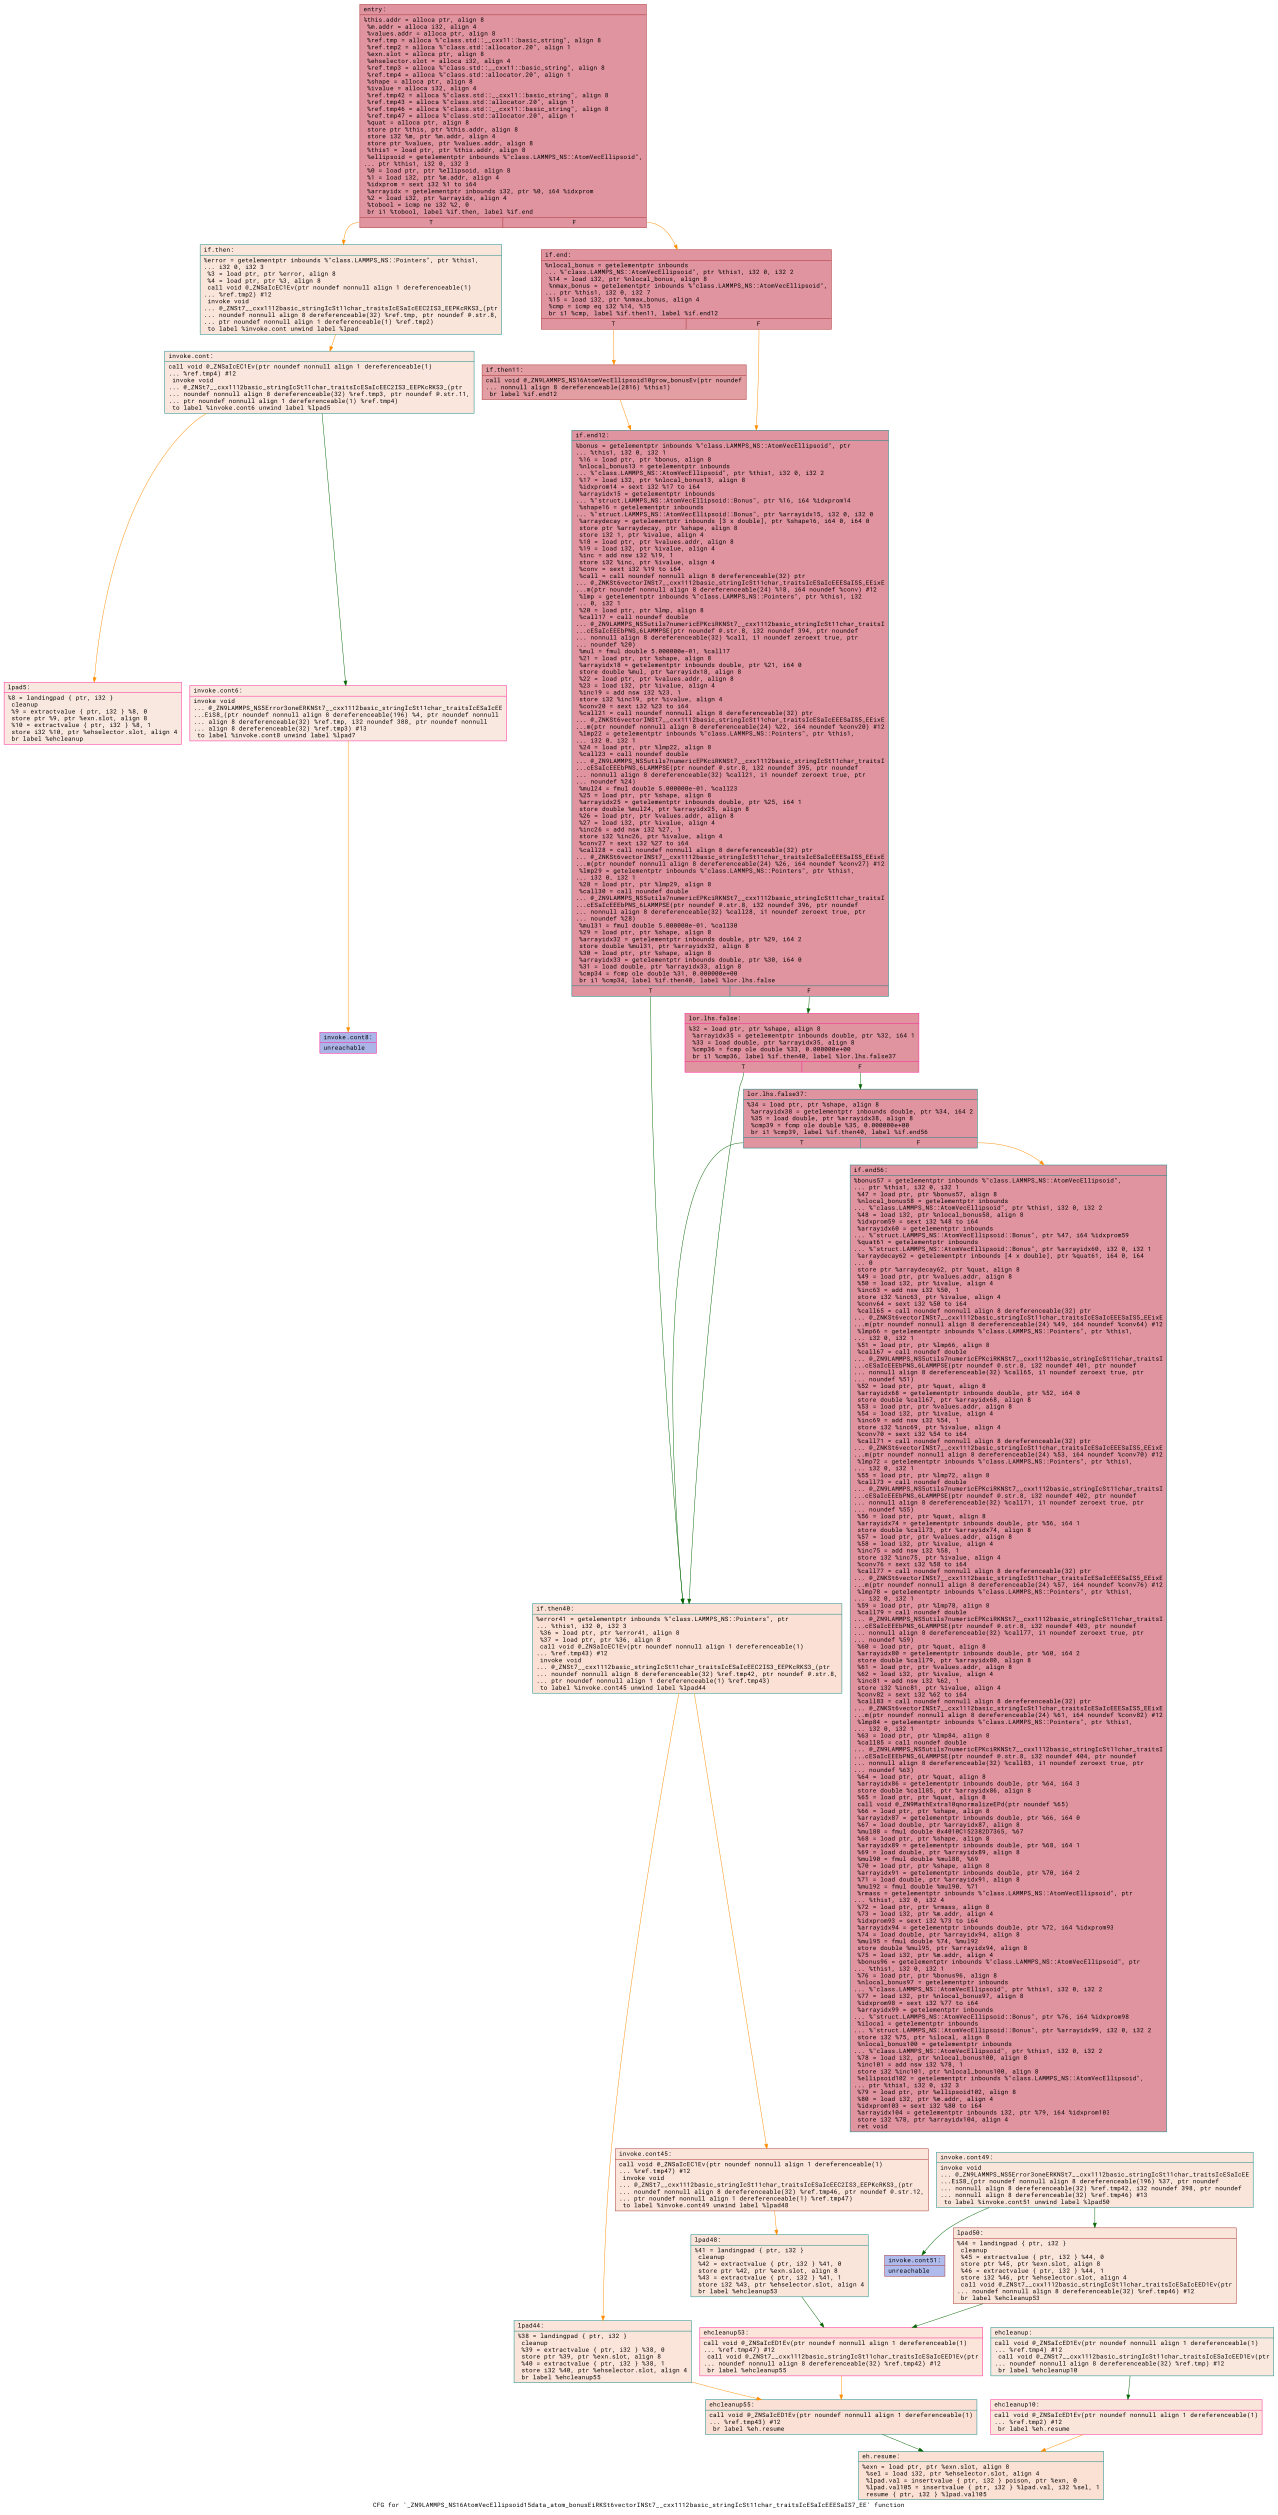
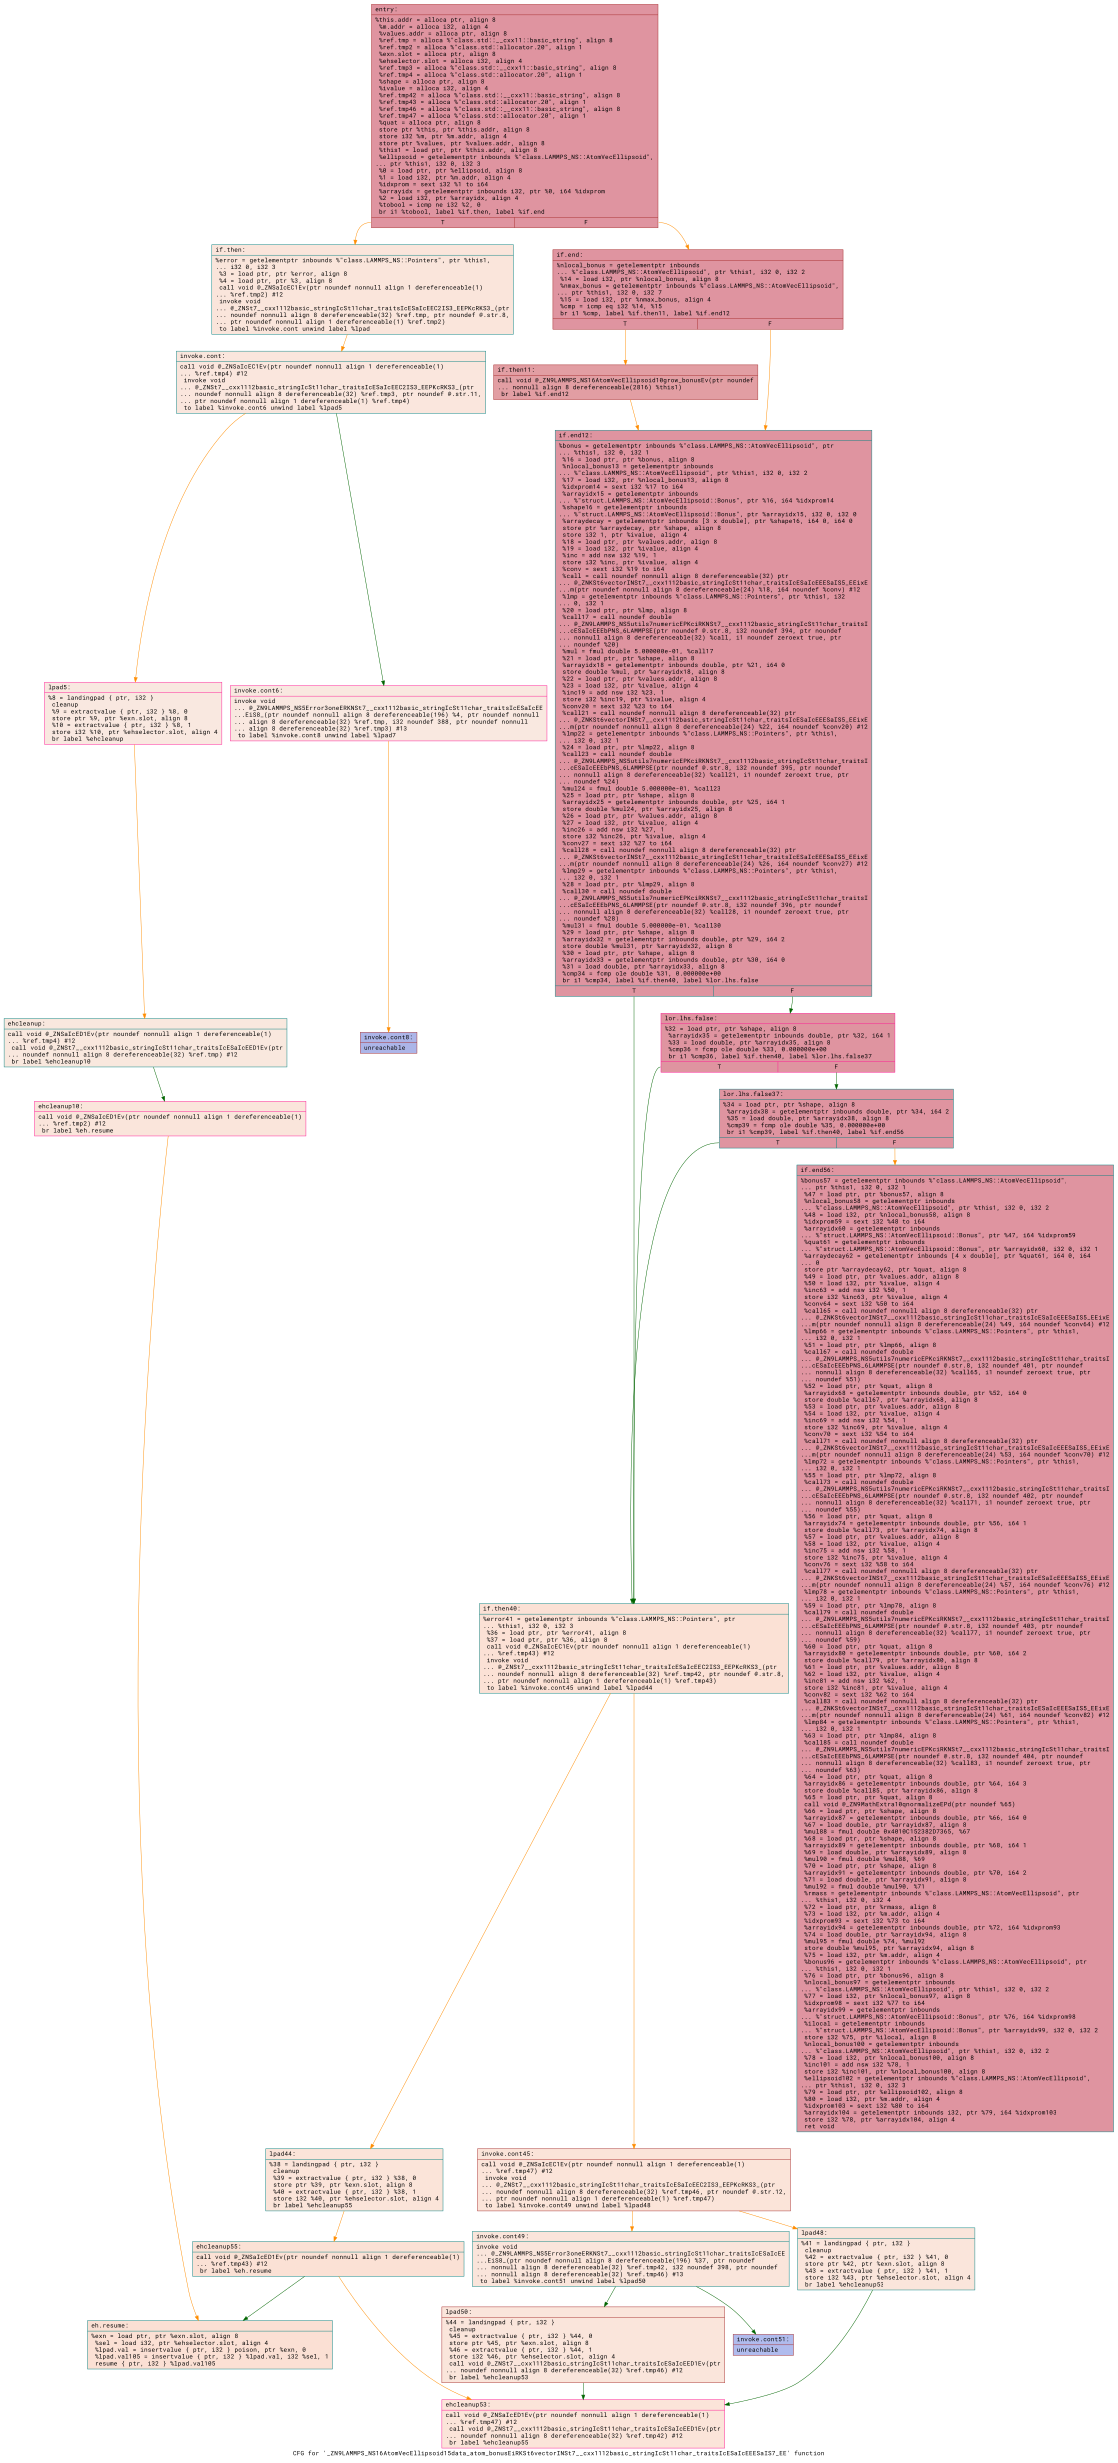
edge "lpad5:" -> "ehcleanup:": added
node "invoke.cont8:": color deeppink -> brown
edge "invoke.cont45:" -> "invoke.cont49:": added
edge "ehcleanup53:" -> "ehcleanup55:": reversed
